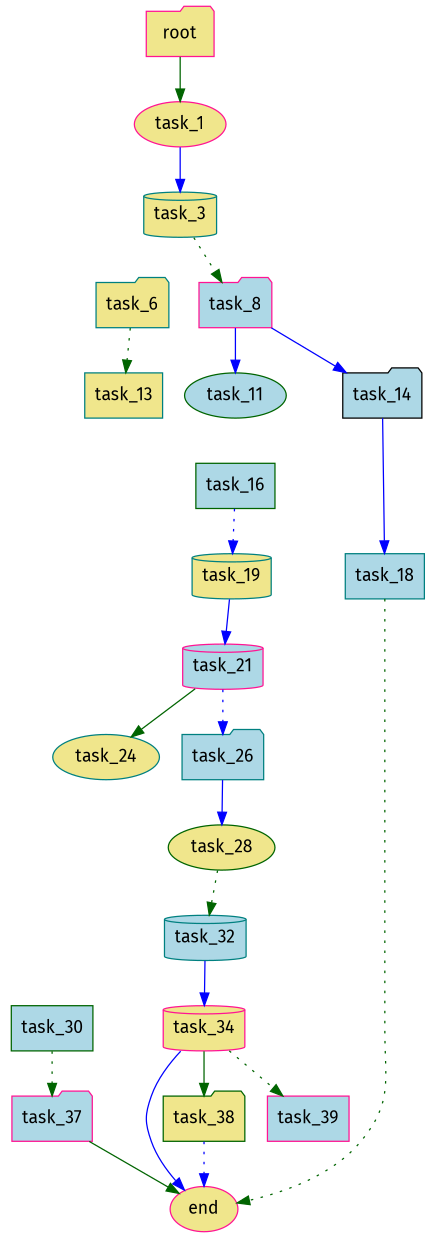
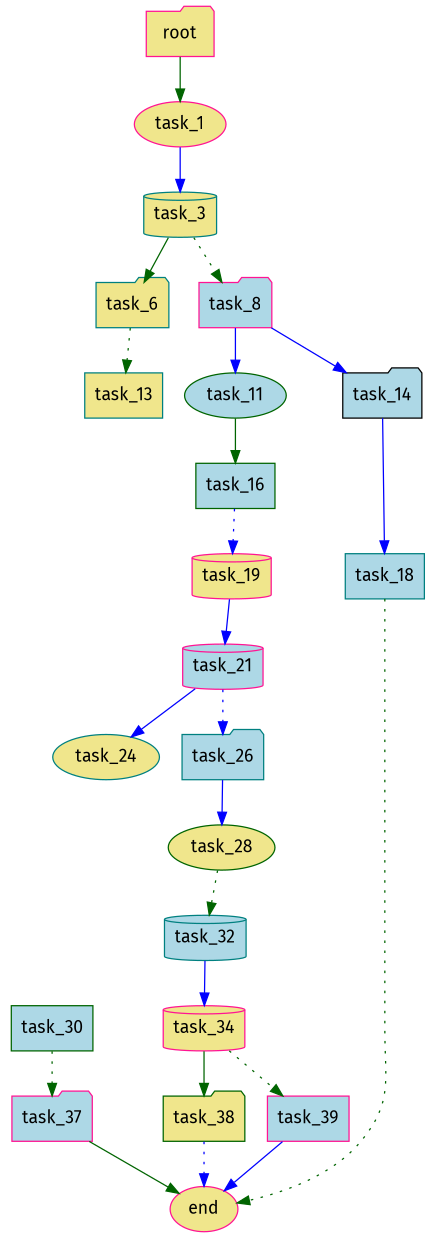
edge "task_3" -> "task_6": added
edge "task_11" -> "task_16": added
node "task_19": color teal -> deeppink
edge "task_21" -> "task_24": color darkgreen -> blue
edge "task_34" -> "end": now "task_39" -> "end"
